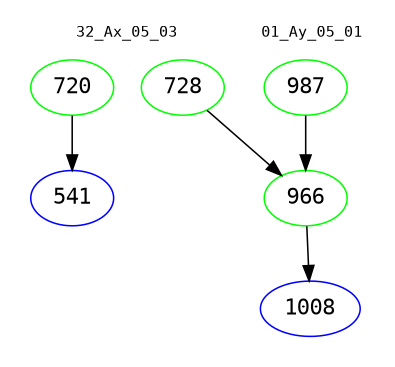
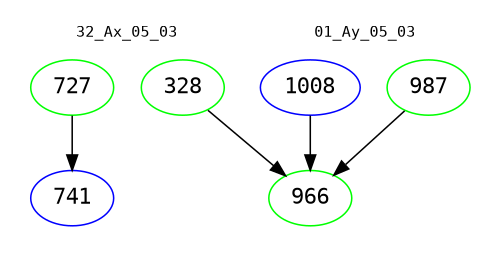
cluster "01_Ay_05_01": label "01_Ay_05_01" -> "01_Ay_05_03"
node "720": label "720" -> "727"
node "728": label "728" -> "328"
node "541": label "541" -> "741"
edge "966" -> "1008": reversed
